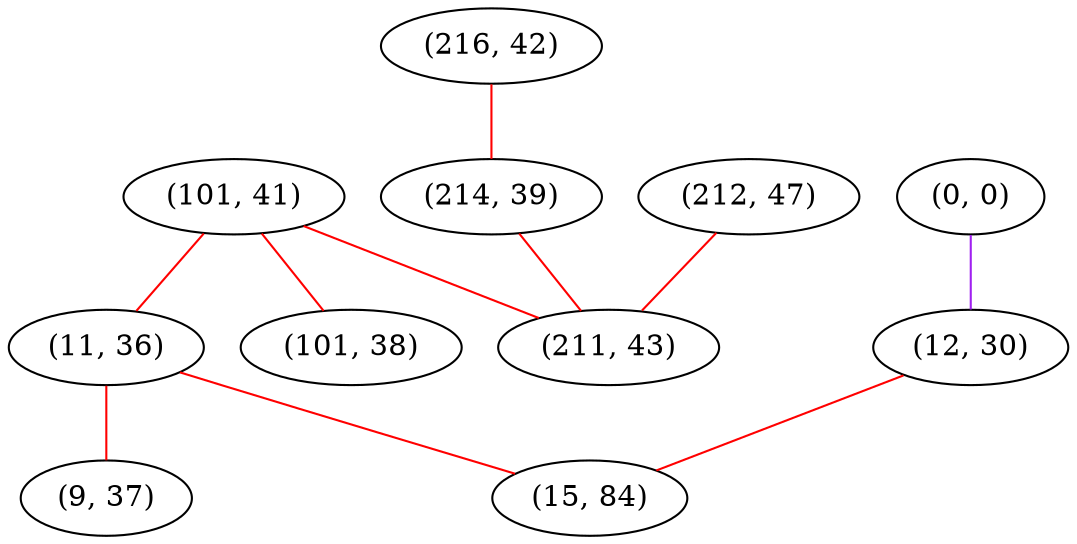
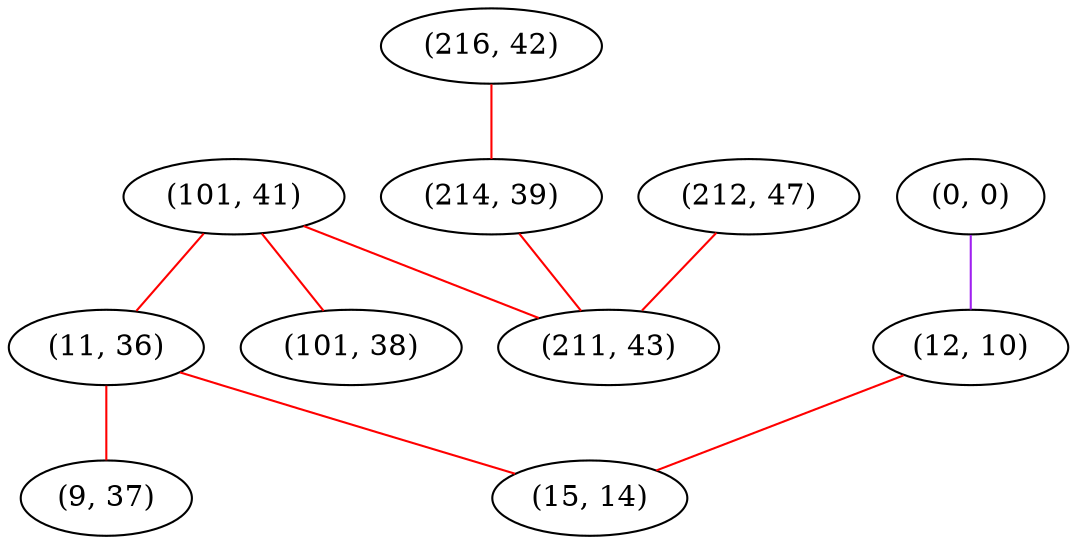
node "(12, 30)": label "(12, 30)" -> "(12, 10)"
node "(15, 84)": label "(15, 84)" -> "(15, 14)"
